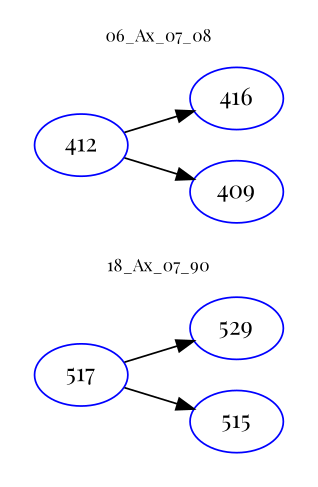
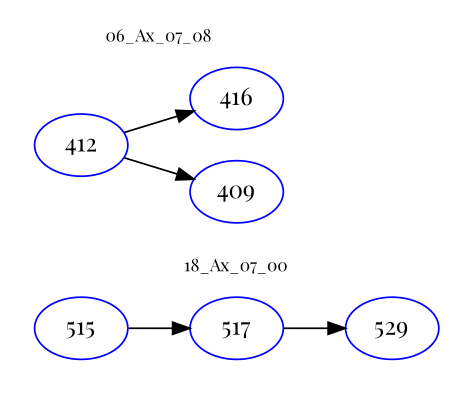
cluster "18_Ax_07_90": label "18_Ax_07_90" -> "18_Ax_07_00"
edge "517" -> "515": reversed
